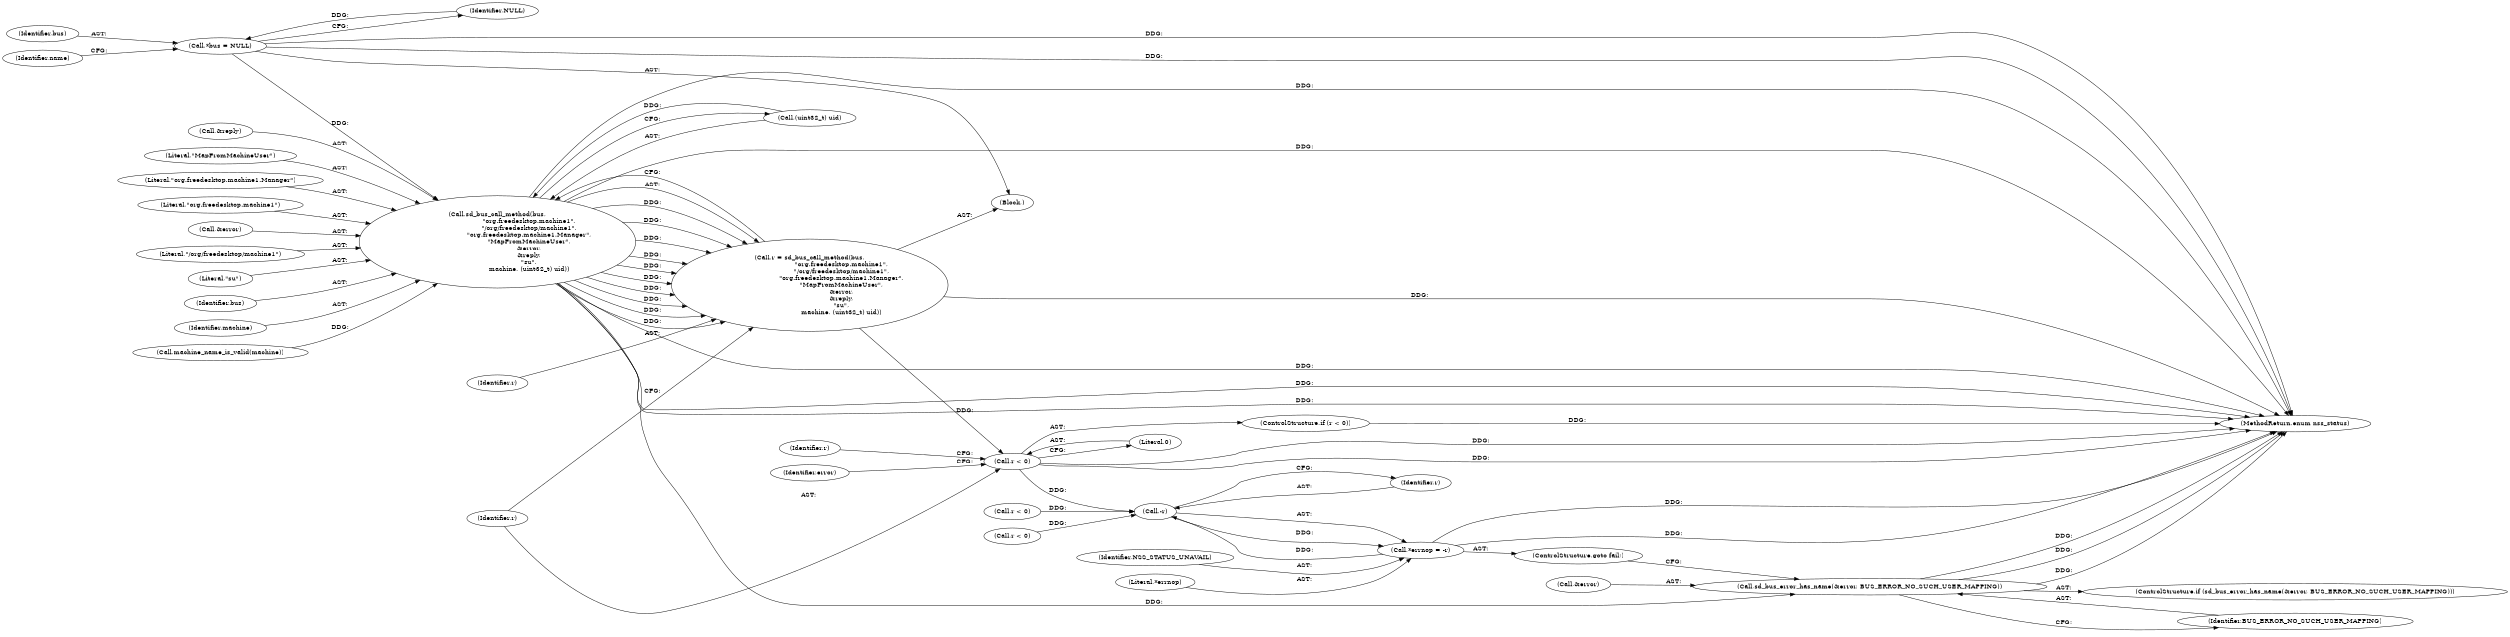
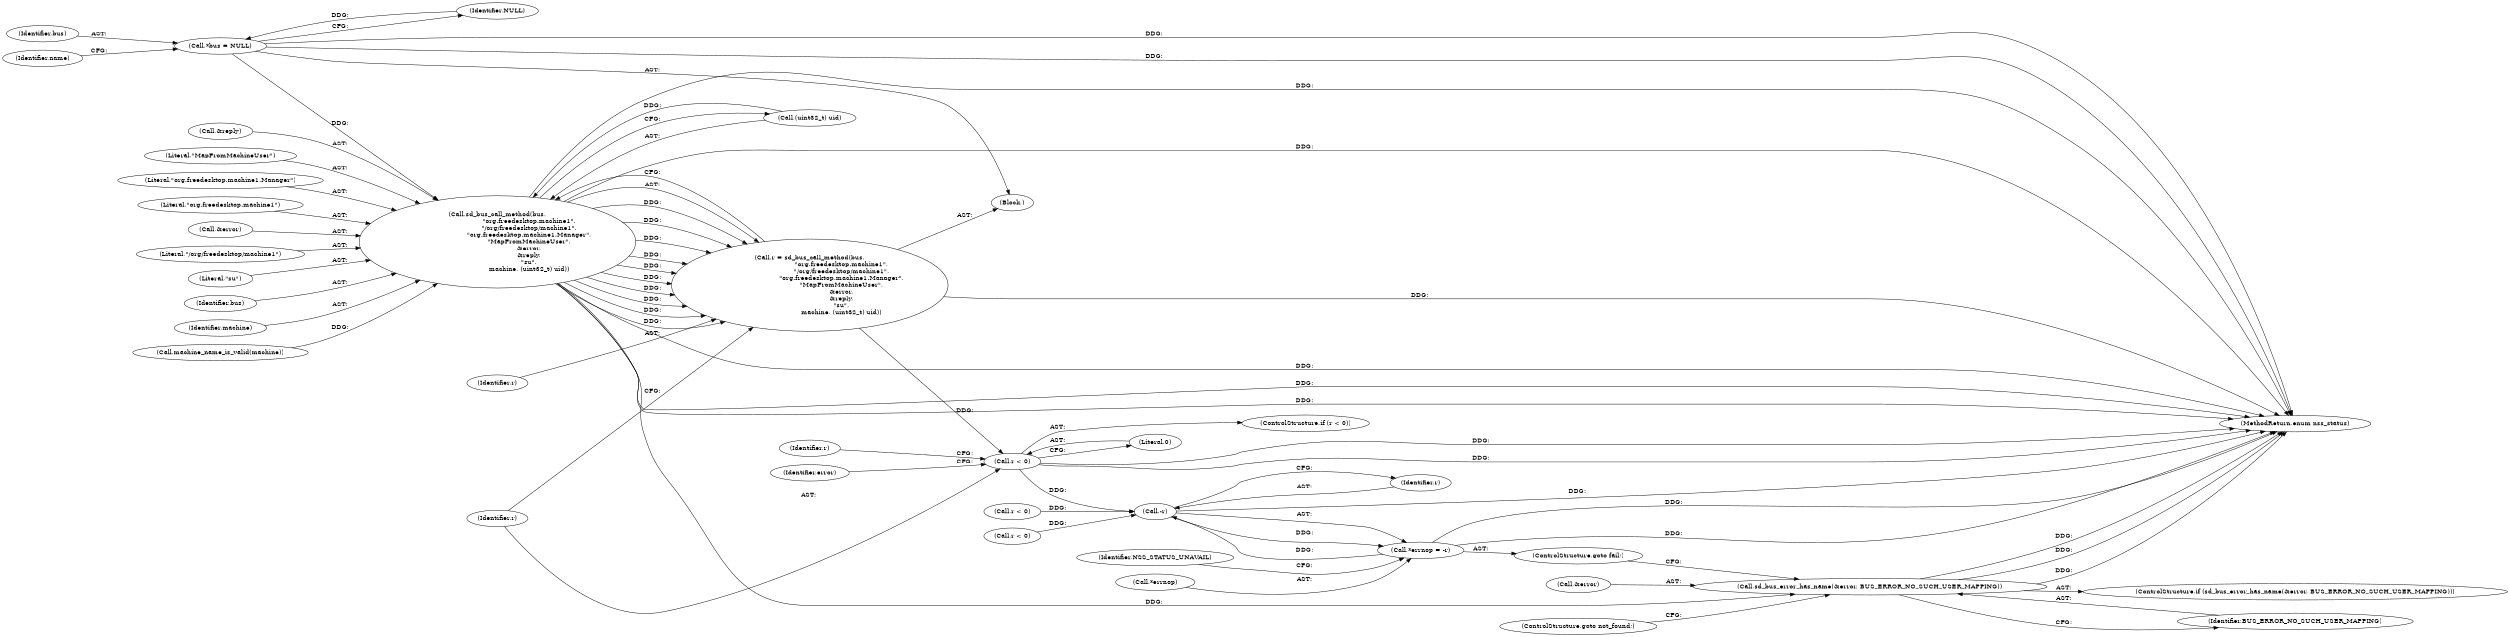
edge "(ControlStructure,if (r < 0))" -> "(MethodReturn,enum nss_status)": now "(Call,-r)" -> "(MethodReturn,enum nss_status)"
edge "(Identifier,NSS_STATUS_UNAVAIL)" -> "(Call,*errnop = -r)": label "AST: " -> "CFG: "
node "(Literal,*errnop)": label "(Literal,*errnop)" -> "(Call,*errnop)"
node "(ControlStructure,goto not_found;)": added
